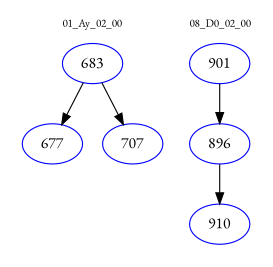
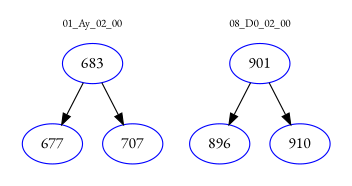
edge "896" -> "910": now "901" -> "910"
